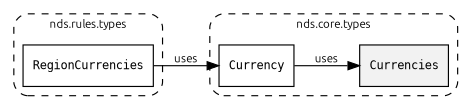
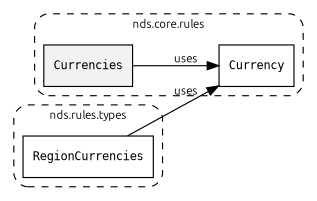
cluster "nds.core.types": label "nds.core.types" -> "nds.core.rules"
edge "Currency" -> "Currencies": reversed
